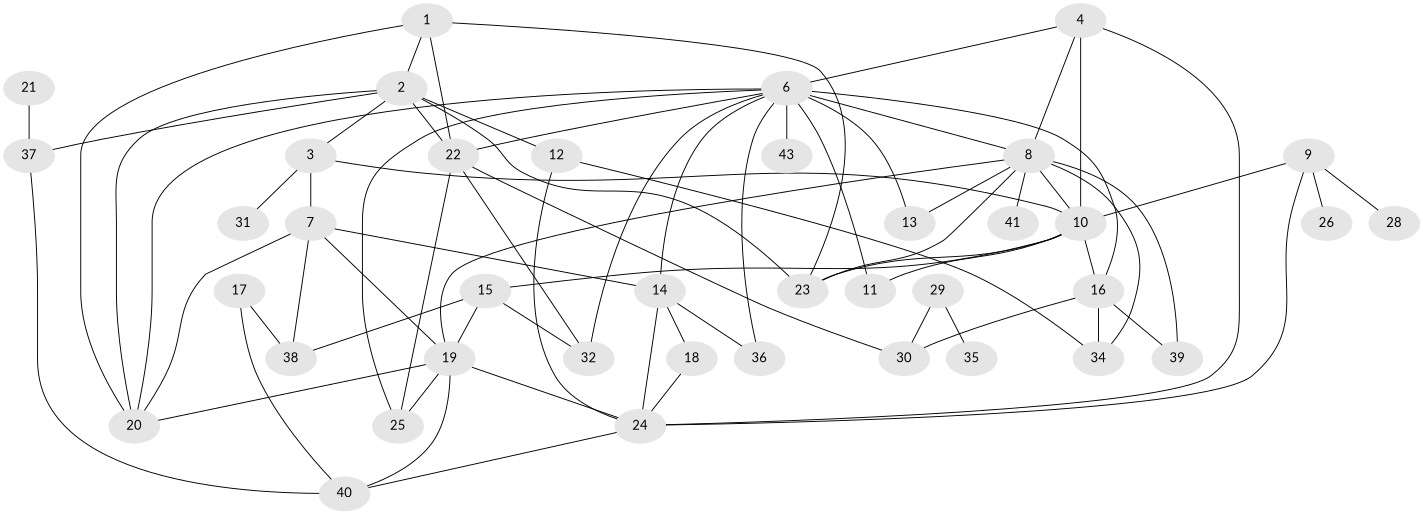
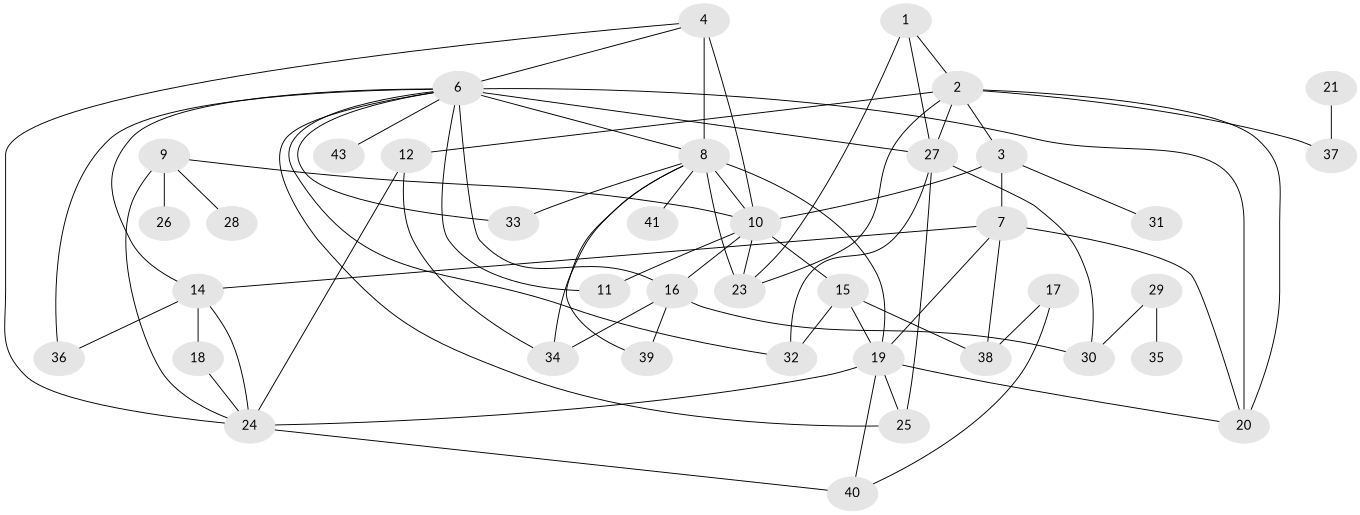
edge "1" -- "20": removed
node "22": label "22" -> "27"
node "13": label "13" -> "33"
edge "37" -- "40": removed
